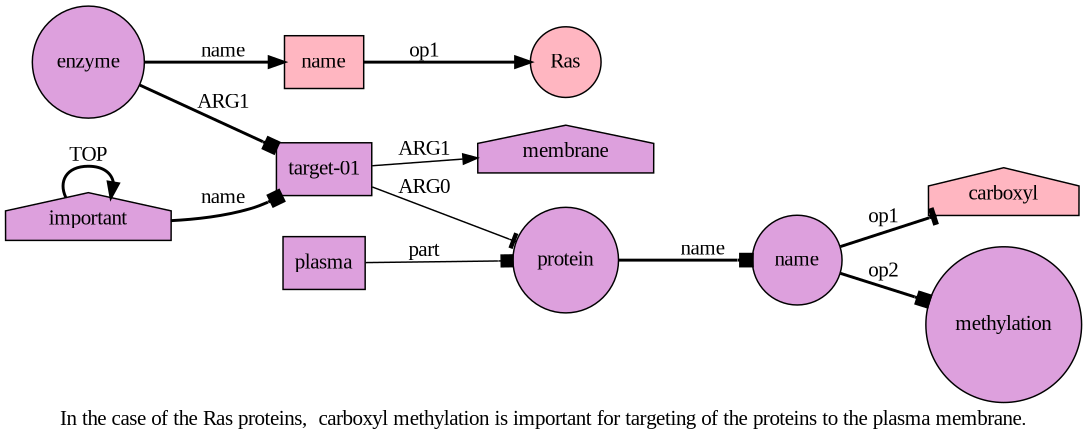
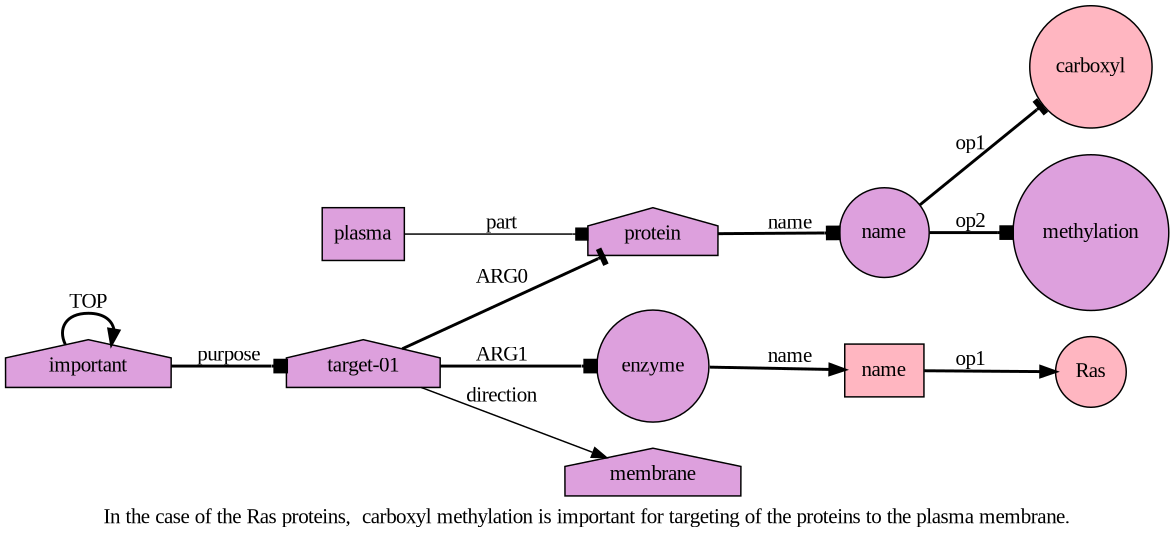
edge "enzyme" -> "target-01": reversed
edge "target-01" -> "membrane": label "ARG1" -> "direction"
node "target-01": shape box -> house
node "carboxyl": shape house -> circle
edge "important" -> "target-01": label "name" -> "purpose"
edge "target-01" -> "protein": style solid -> bold
node "protein": shape circle -> house
